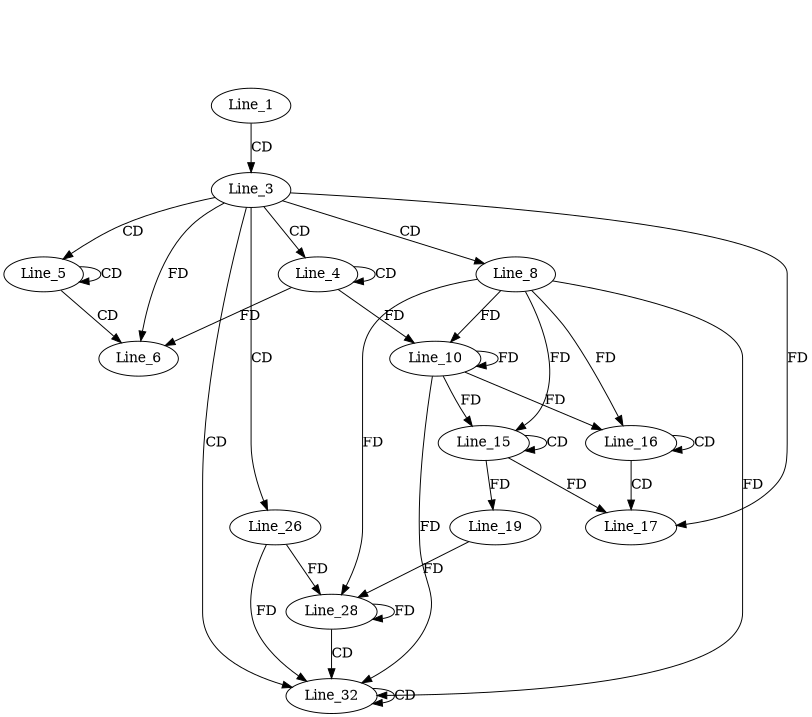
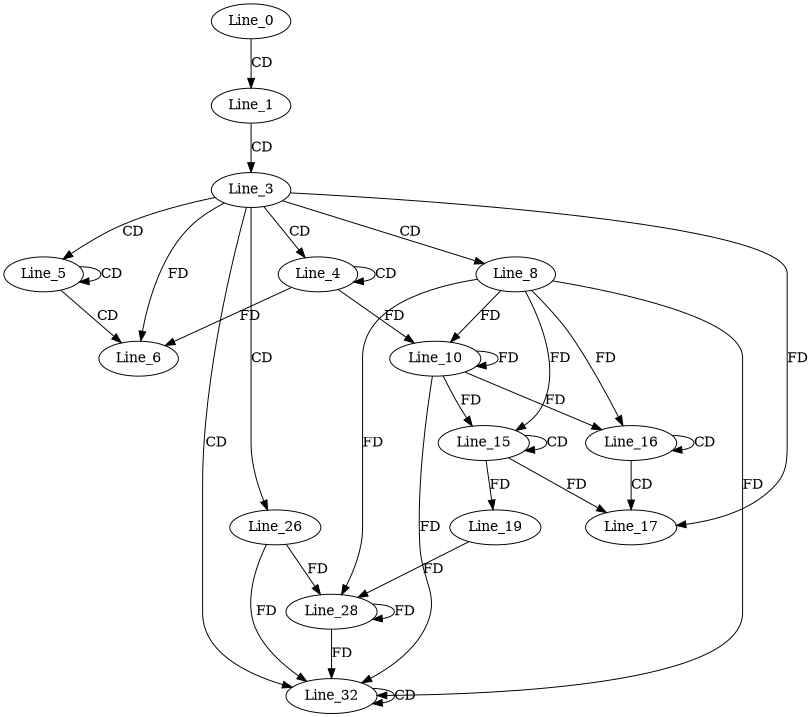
node "Line_0": added
edge "Line_28" -> "Line_32": label "CD" -> "FD"
